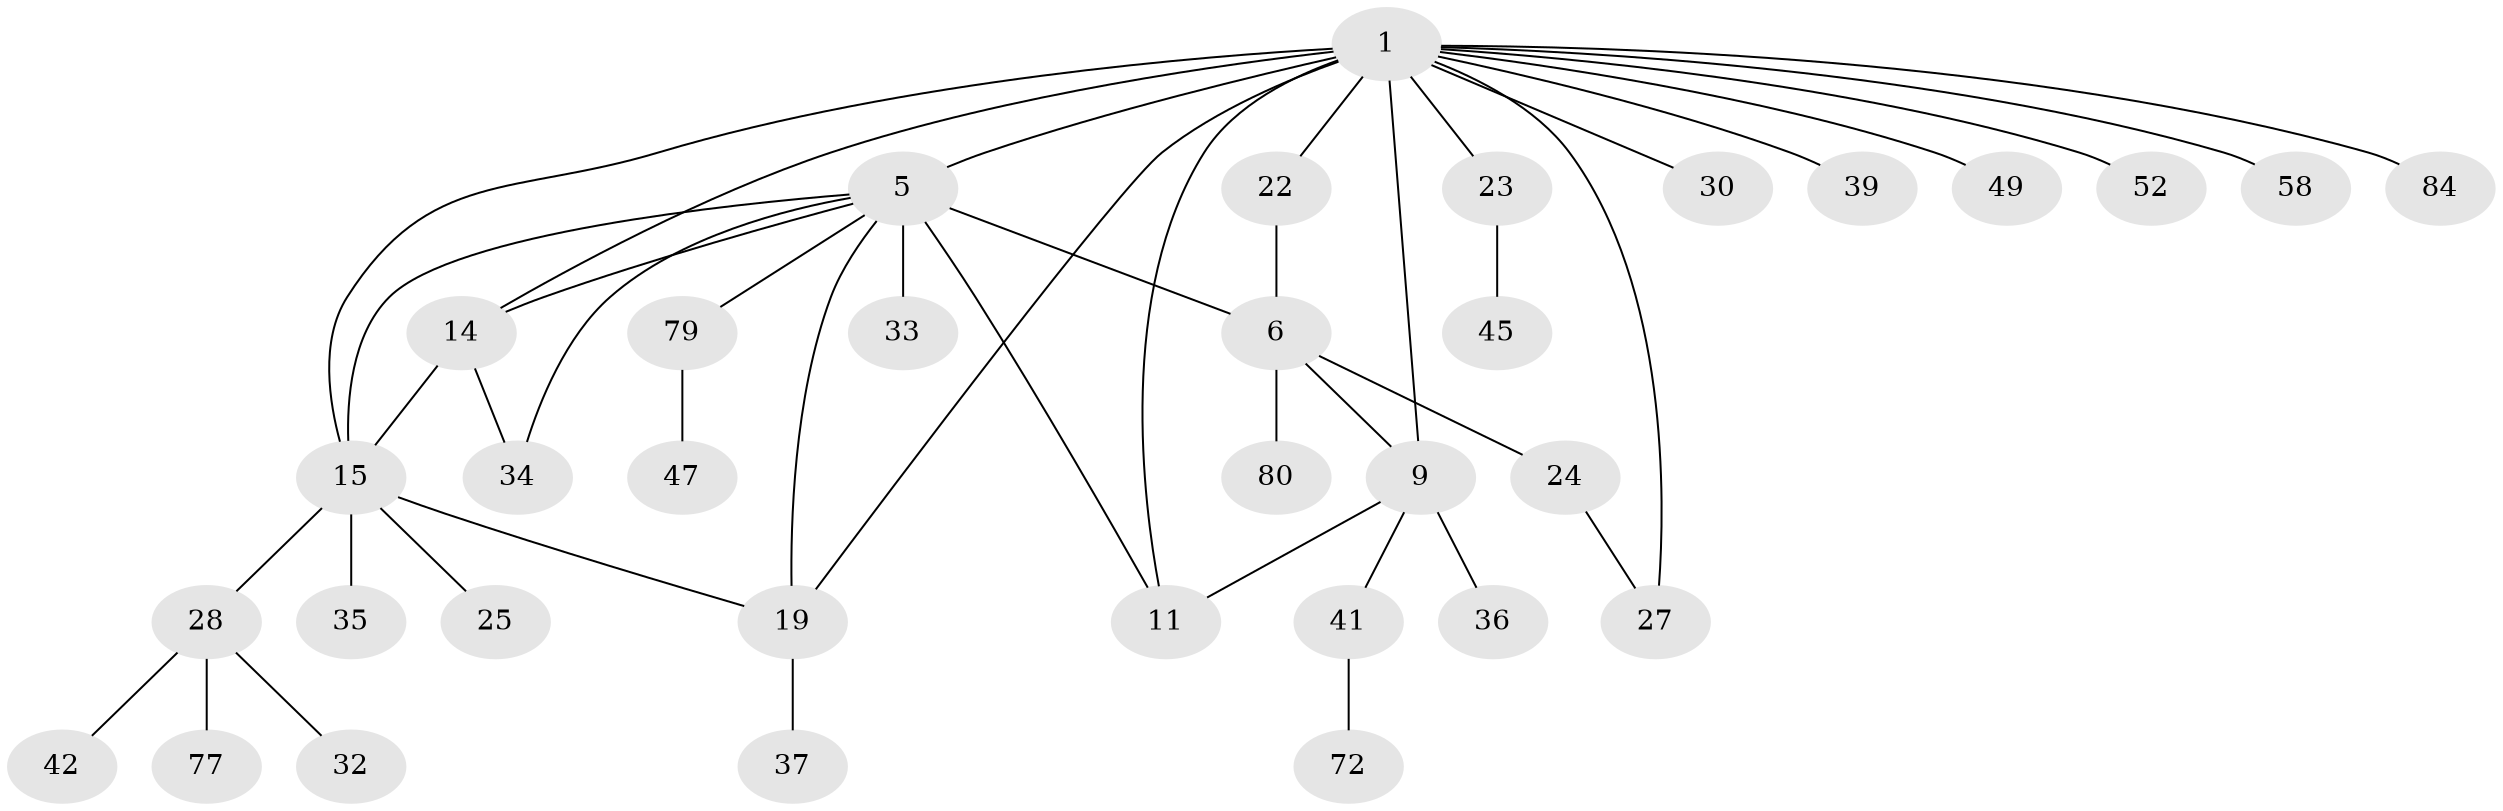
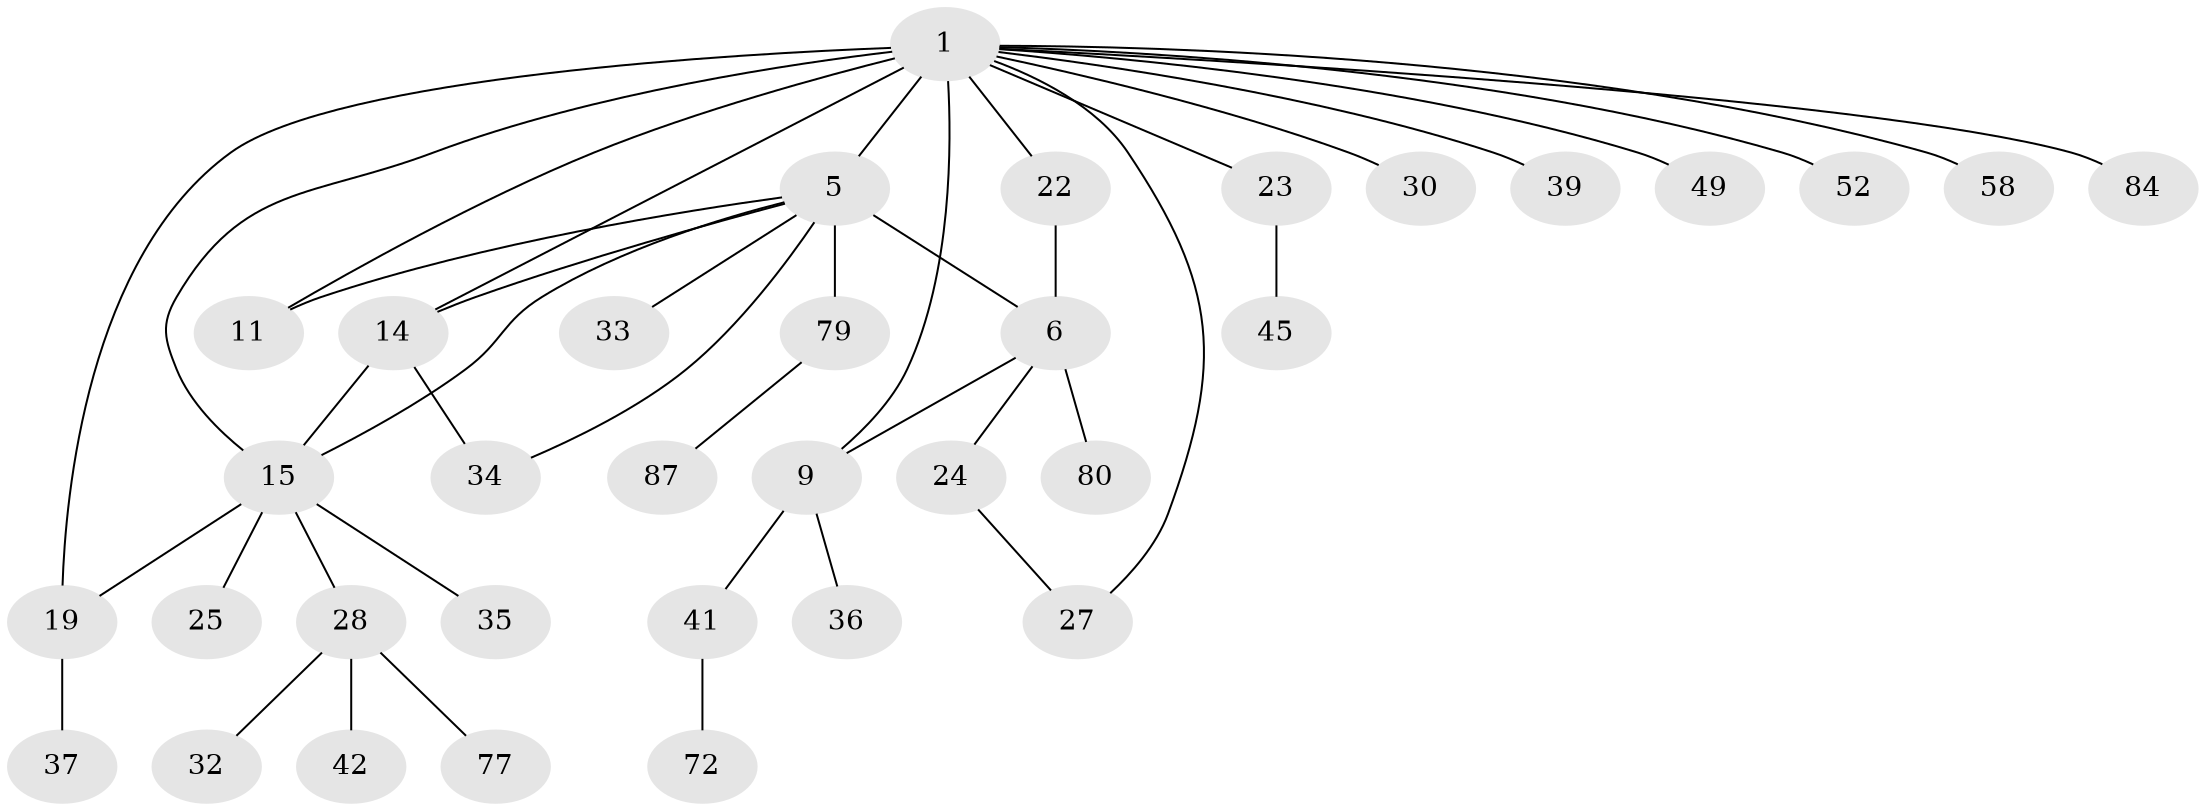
edge "5" -- "19": removed
node "47": label "47" -> "87"
edge "9" -- "11": removed
